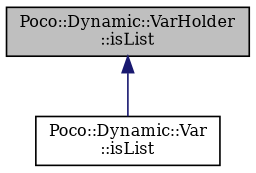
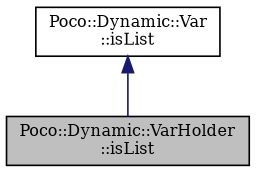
edge "Poco::Dynamic::Var ::isList" -> "Poco::Dynamic::VarHolder ::isList": reversed
